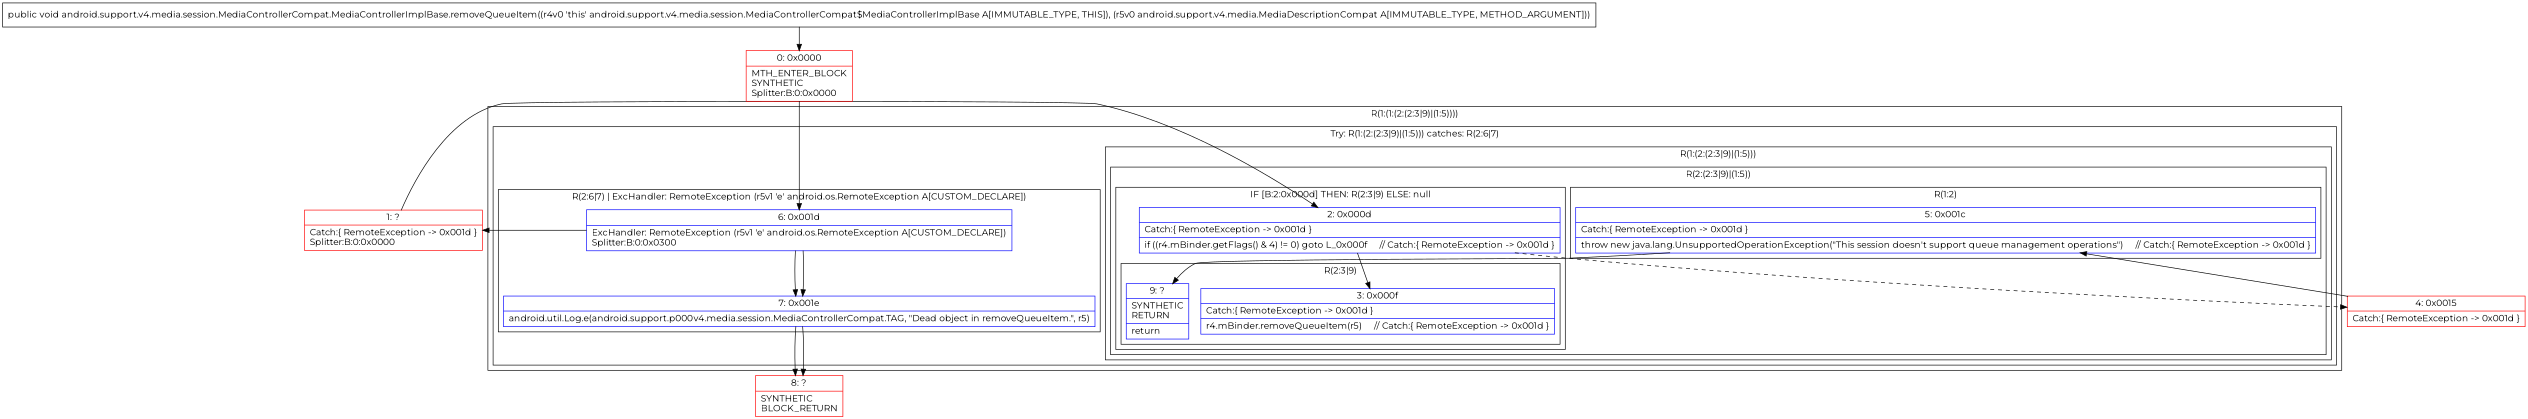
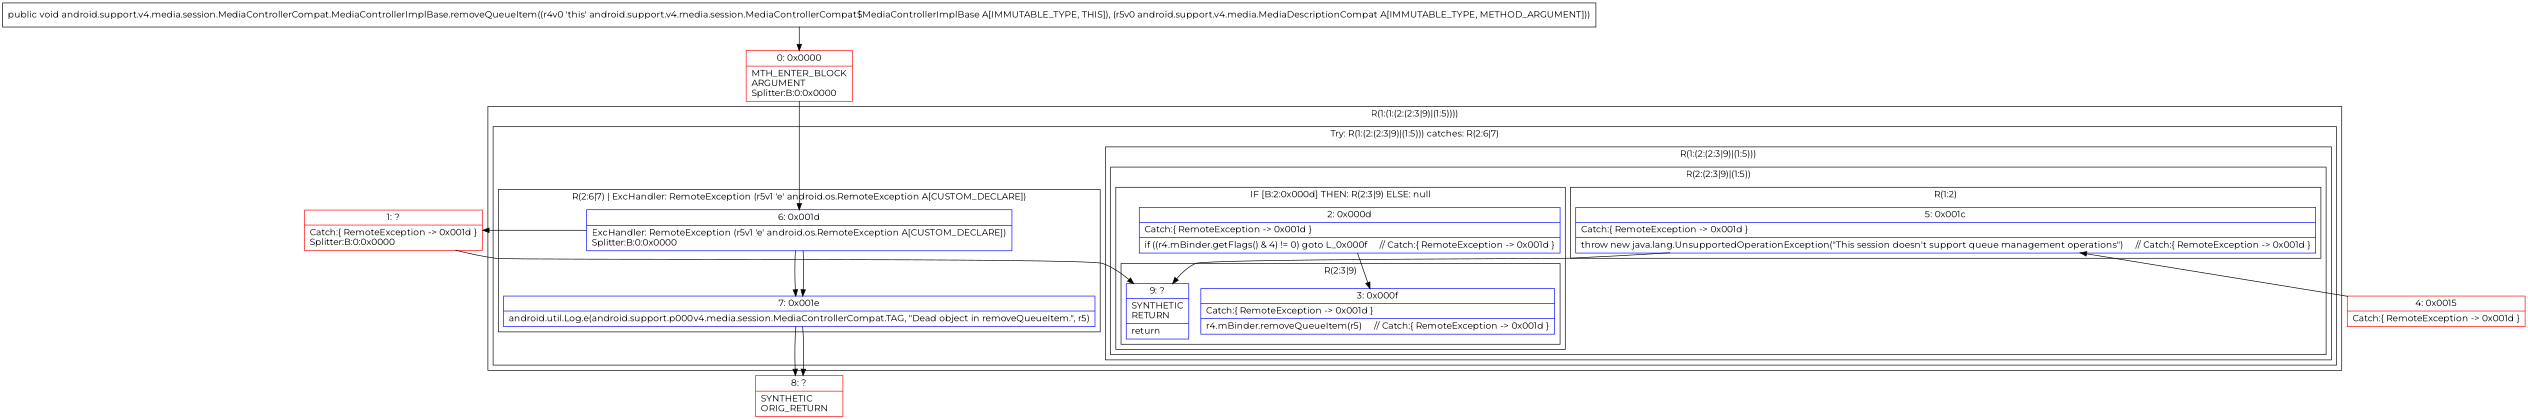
node "0: 0x0000": text "SYNTHETIC" -> "ARGUMENT"
edge "1: ?" -> "2: 0x000d": now "1: ?" -> "9: ?"
node "6: 0x001d": text "Splitter:B:0:0x0300" -> "Splitter:B:0:0x0000"
edge "2: 0x000d" -> "4: 0x0015": removed
node "8: ?": text "BLOCK_RETURN" -> "ORIG_RETURN"
